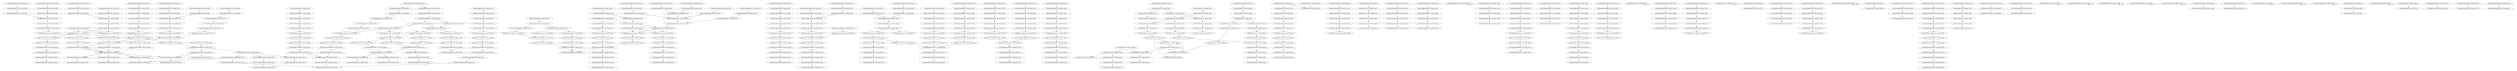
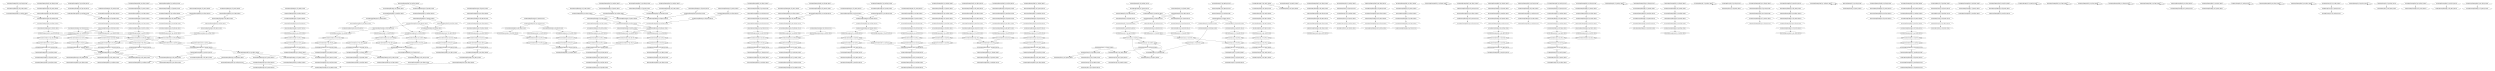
node "00110000000000000000_14-33_COV:245_LEN:20": added
